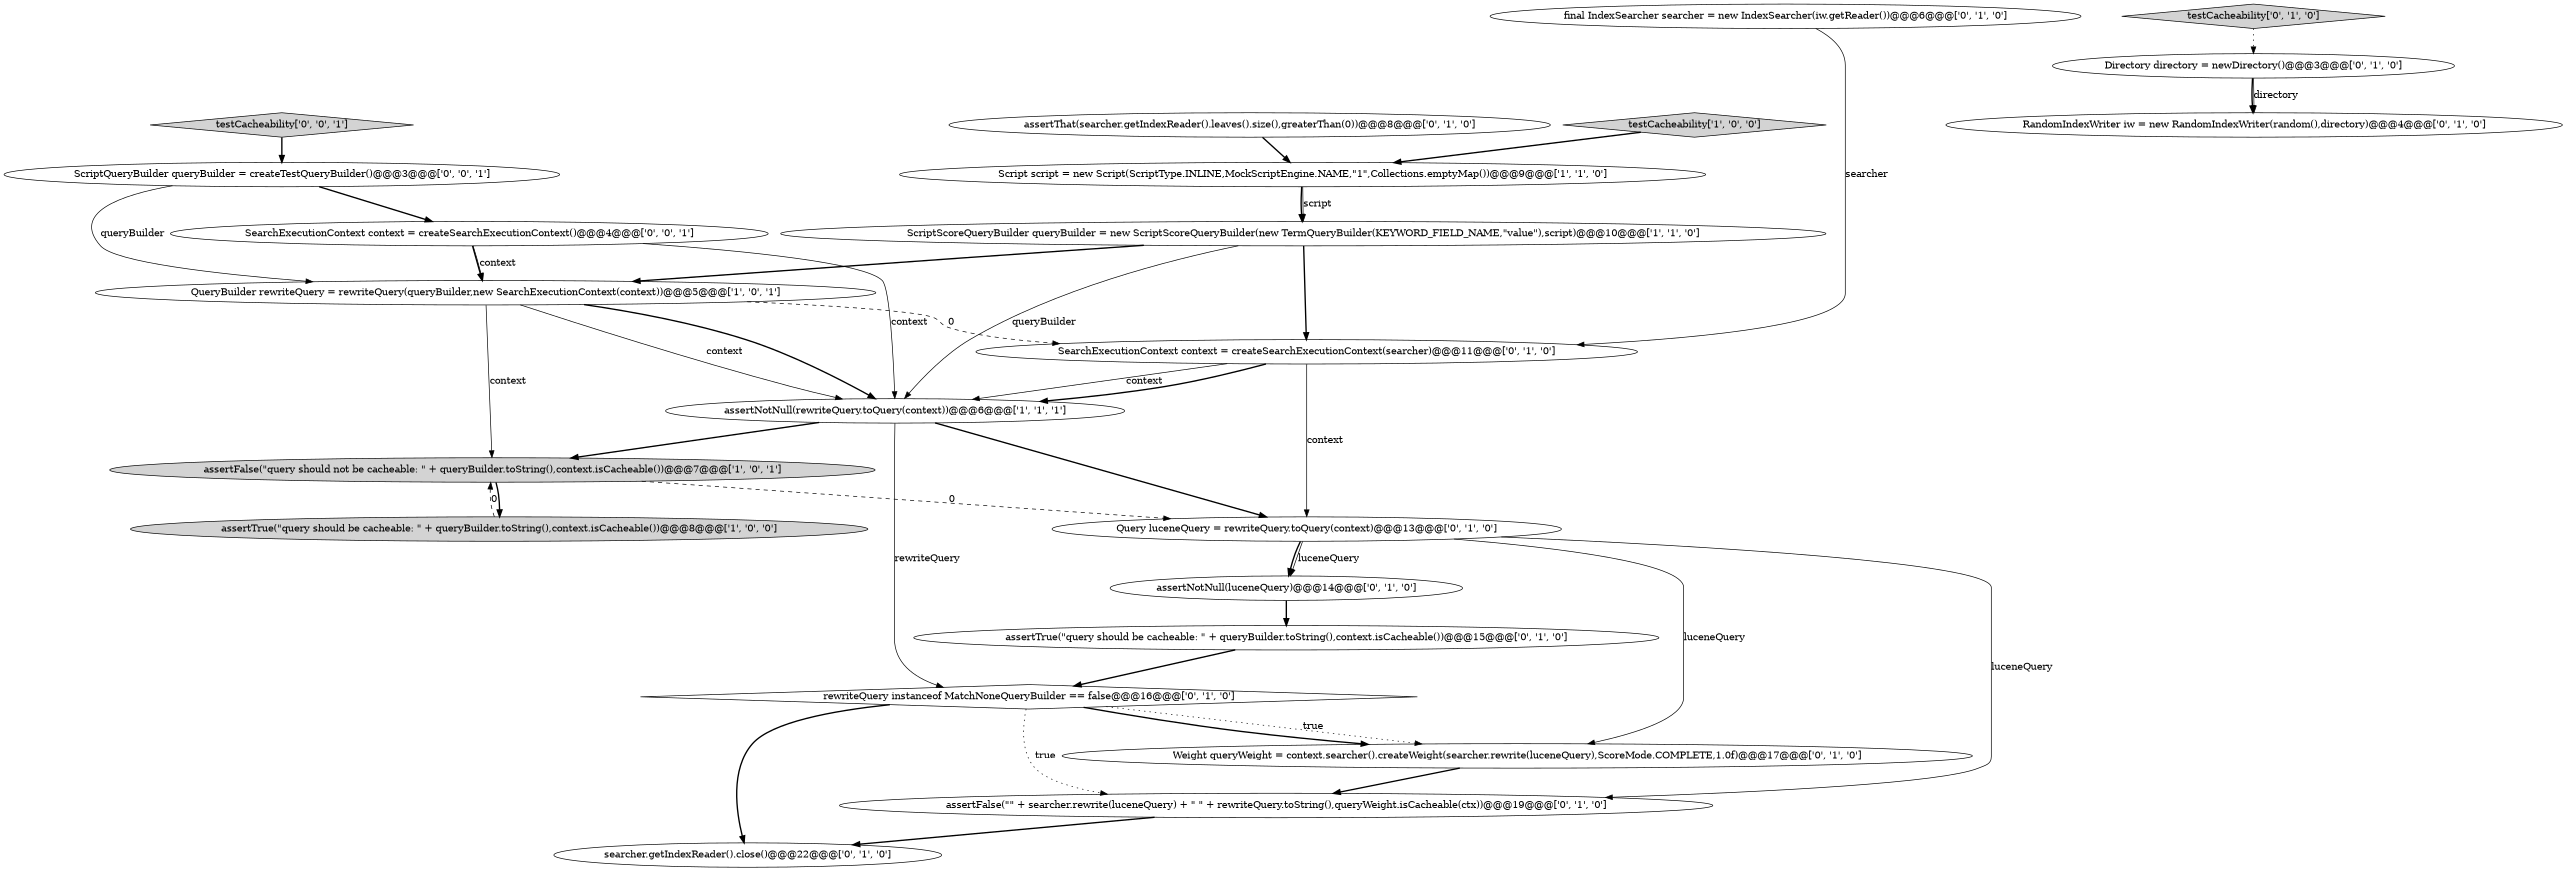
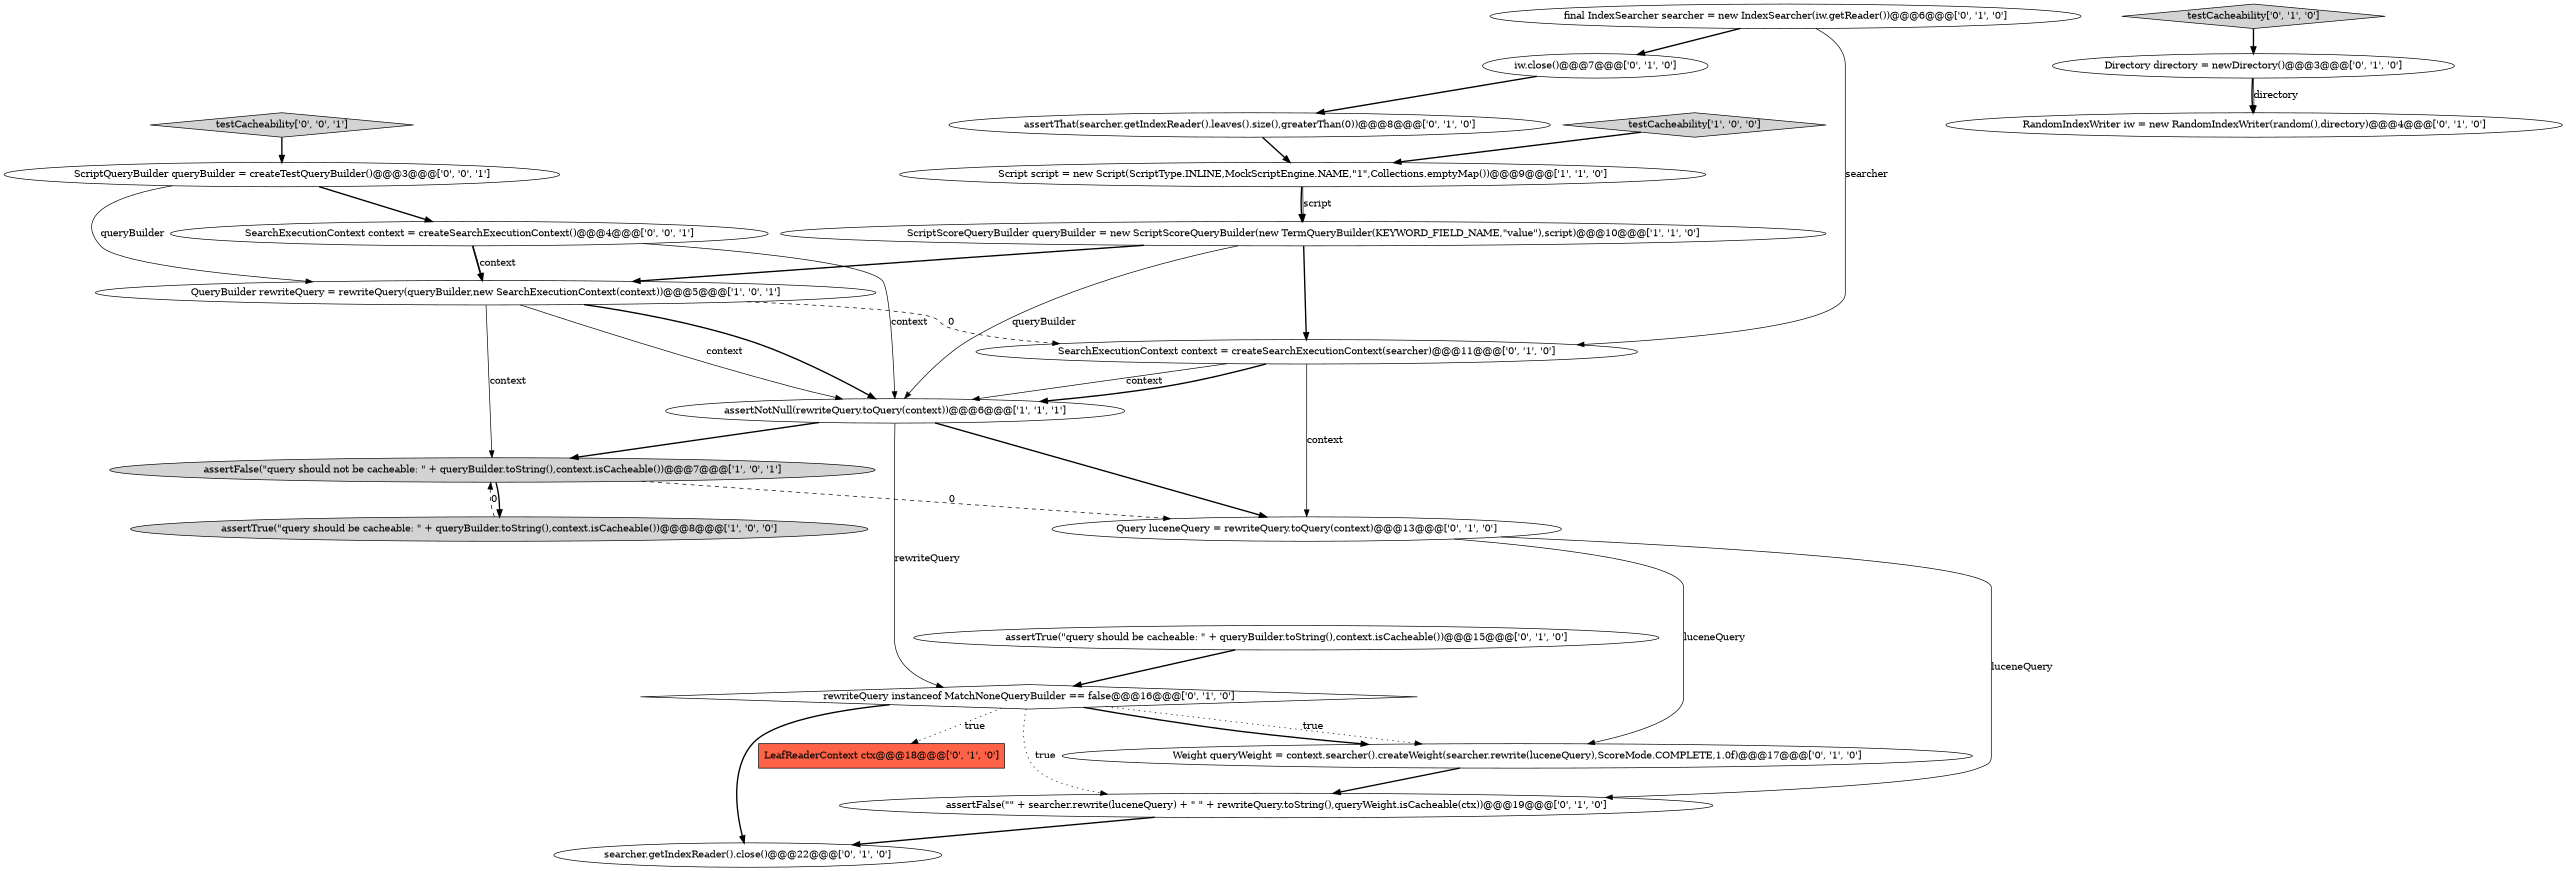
edge "testCacheability['0', '1', '0']" -> "Directory directory = newDirectory()@@@3@@@['0', '1', '0']": style dotted -> bold
node "iw.close()@@@7@@@['0', '1', '0']": added
node "assertNotNull(luceneQuery)@@@14@@@['0', '1', '0']": removed
node "LeafReaderContext ctx@@@18@@@['0', '1', '0']": added
